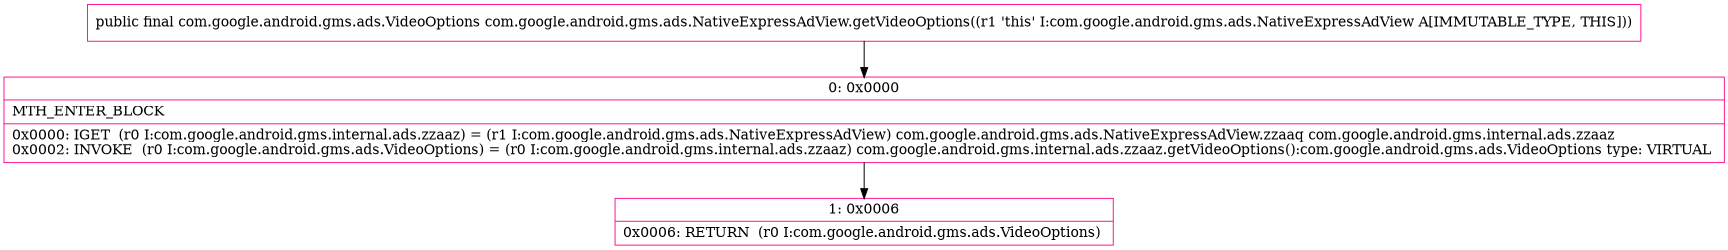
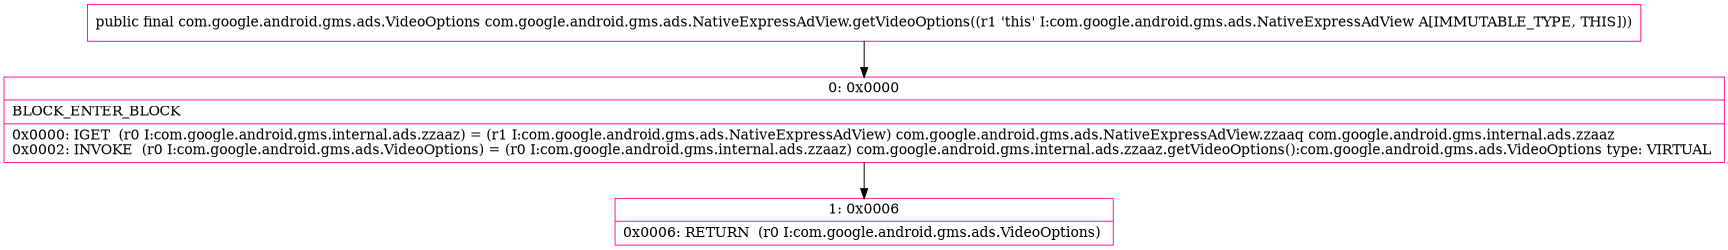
node "0: 0x0000": text "MTH_ENTER_BLOCK" -> "BLOCK_ENTER_BLOCK"
